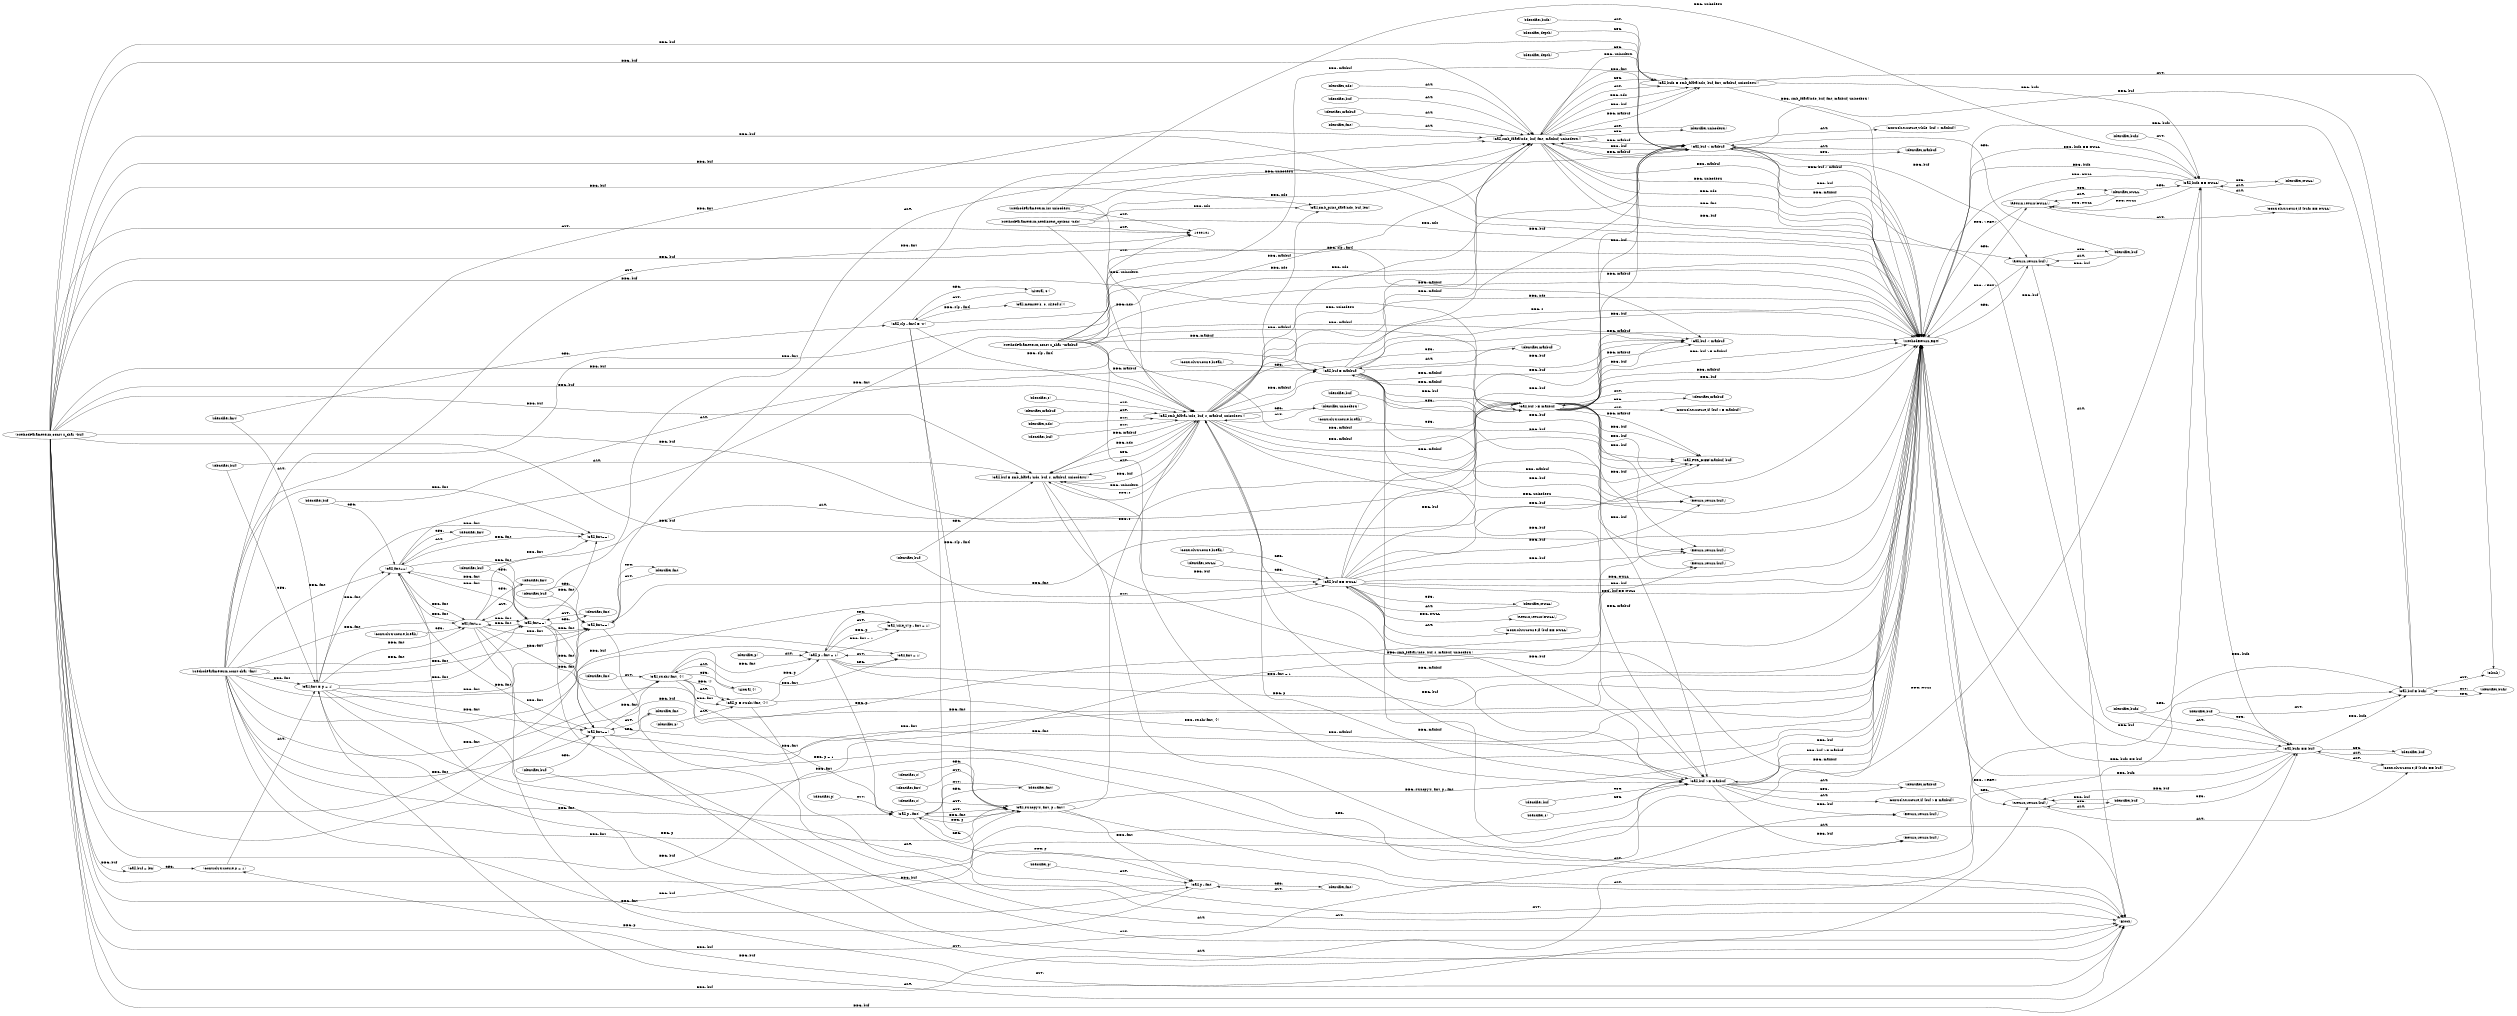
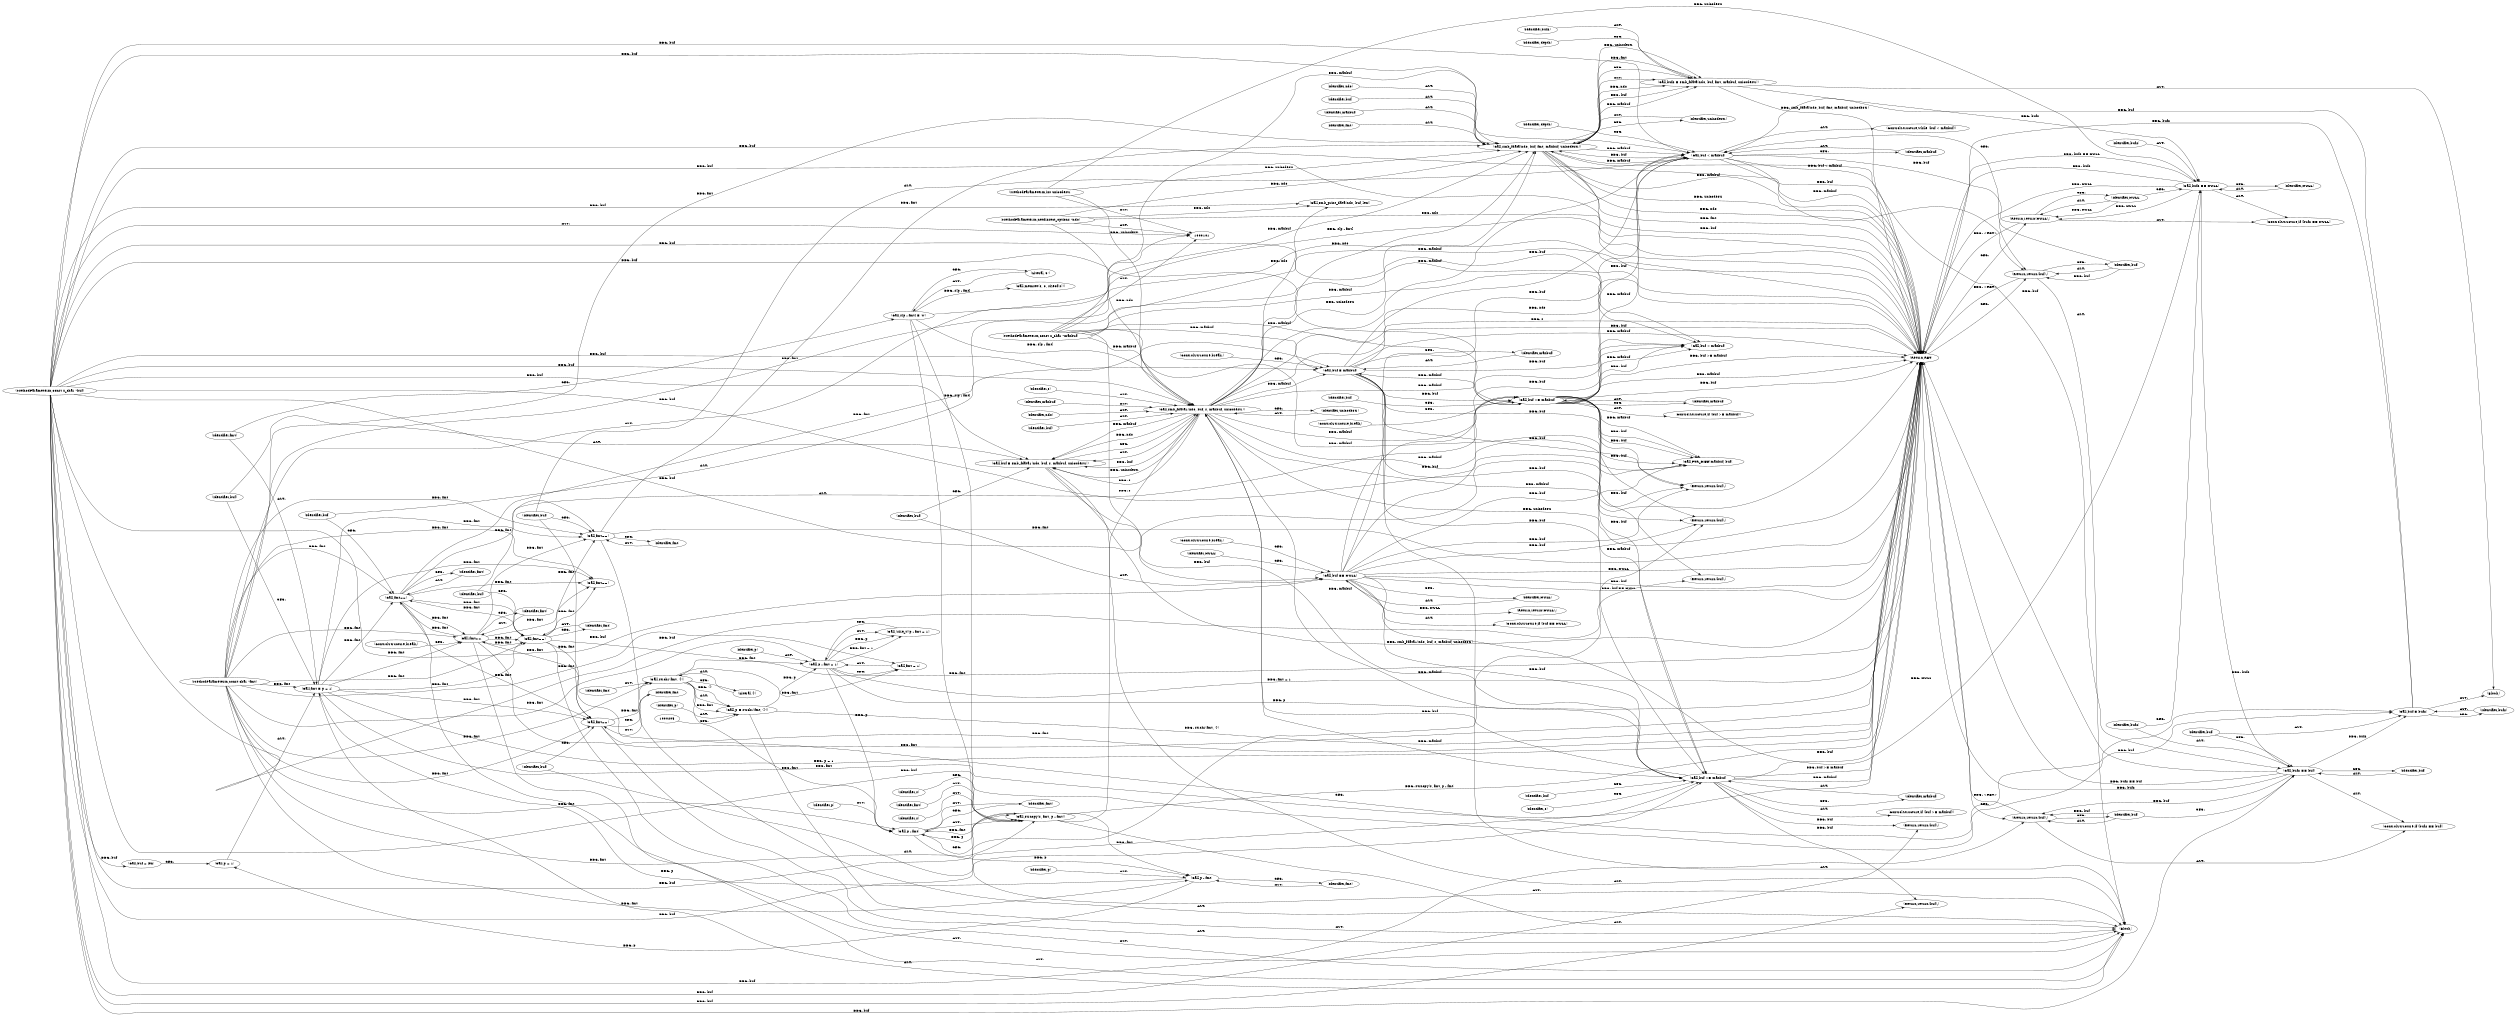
node "(MethodReturn,RET)": label "(MethodReturn,RET)" -> "(Return,RET)"
node "1000205": added
node "(ControlStructure,p + 1)": label "(ControlStructure,p + 1)" -> "(Call,p + 1)"
